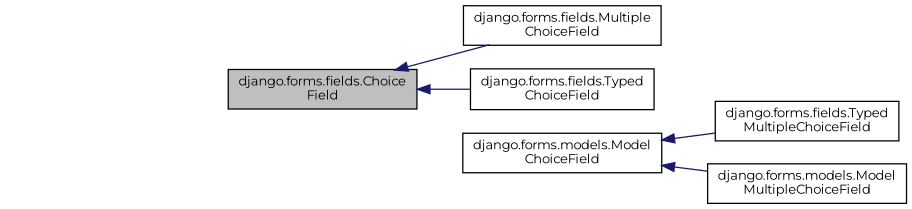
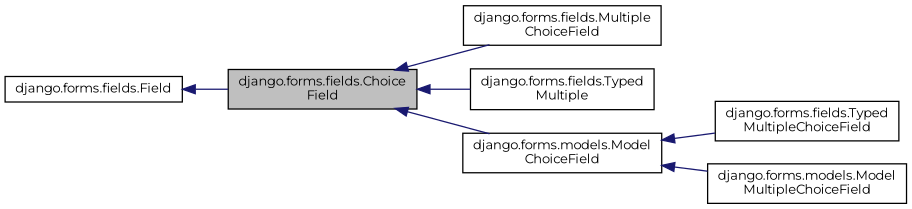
node "django.forms.fields.Field": added
node "django.forms.fields.Typed ChoiceField": label "django.forms.fields.Typed ChoiceField" -> "django.forms.fields.Typed Multiple"
edge "django.forms.models.Model ChoiceField" -> "django.forms.fields.Choice Field": added
